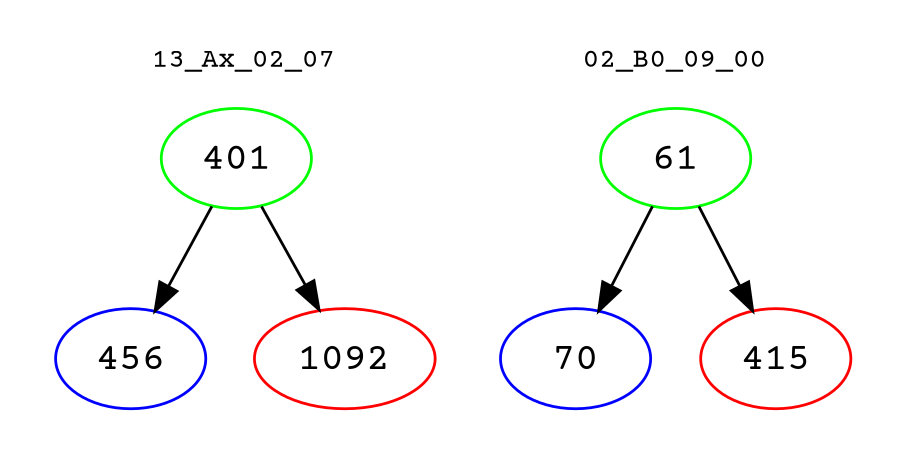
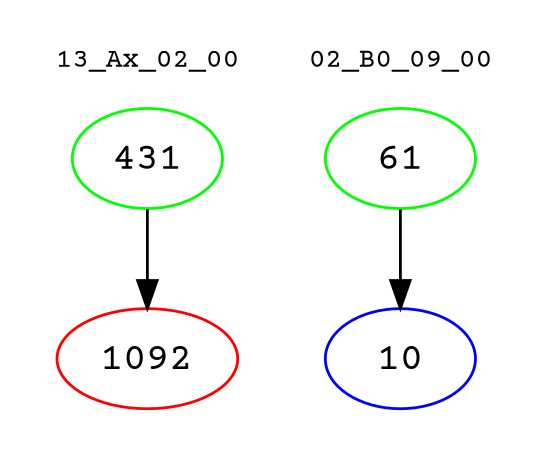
cluster "13_Ax_02_07": label "13_Ax_02_07" -> "13_Ax_02_00"
node "401": label "401" -> "431"
node "456": removed
node "70": label "70" -> "10"
node "415": removed
